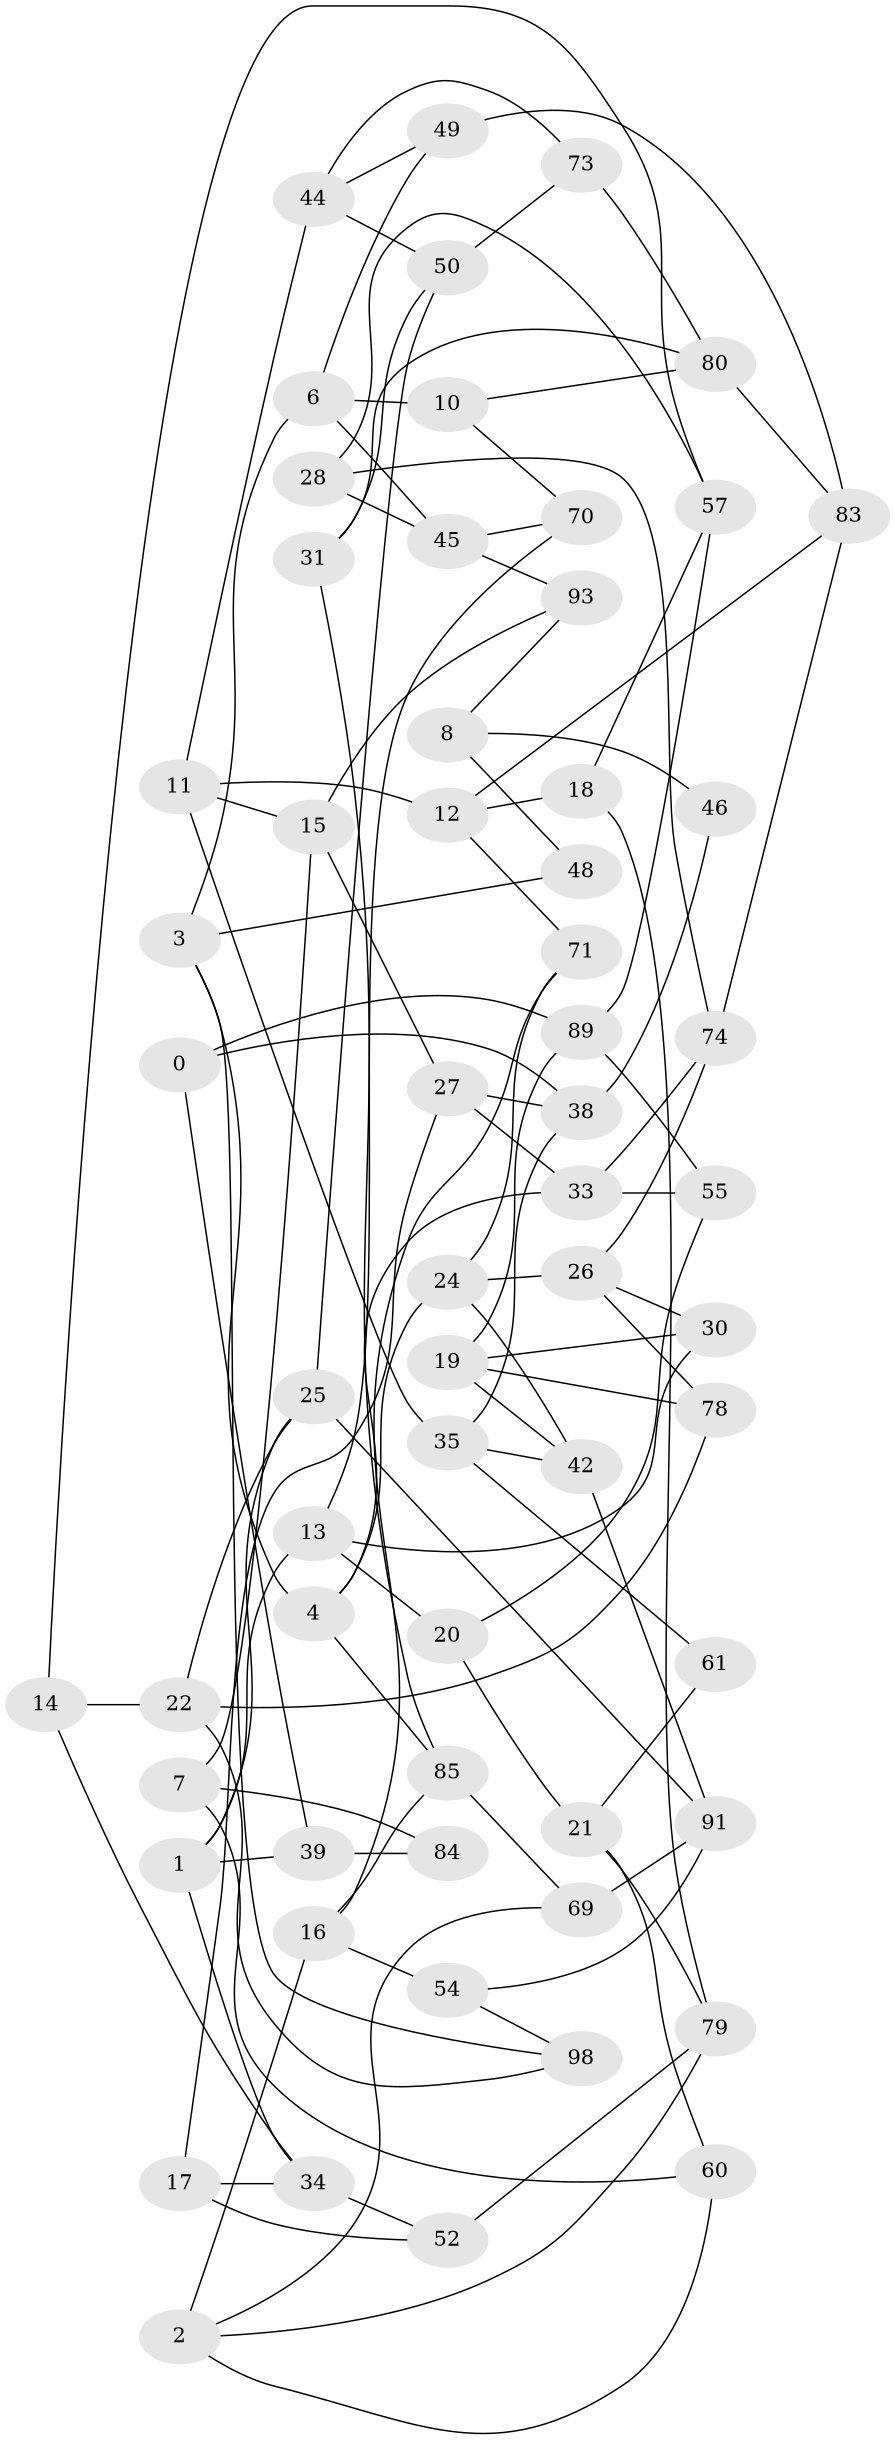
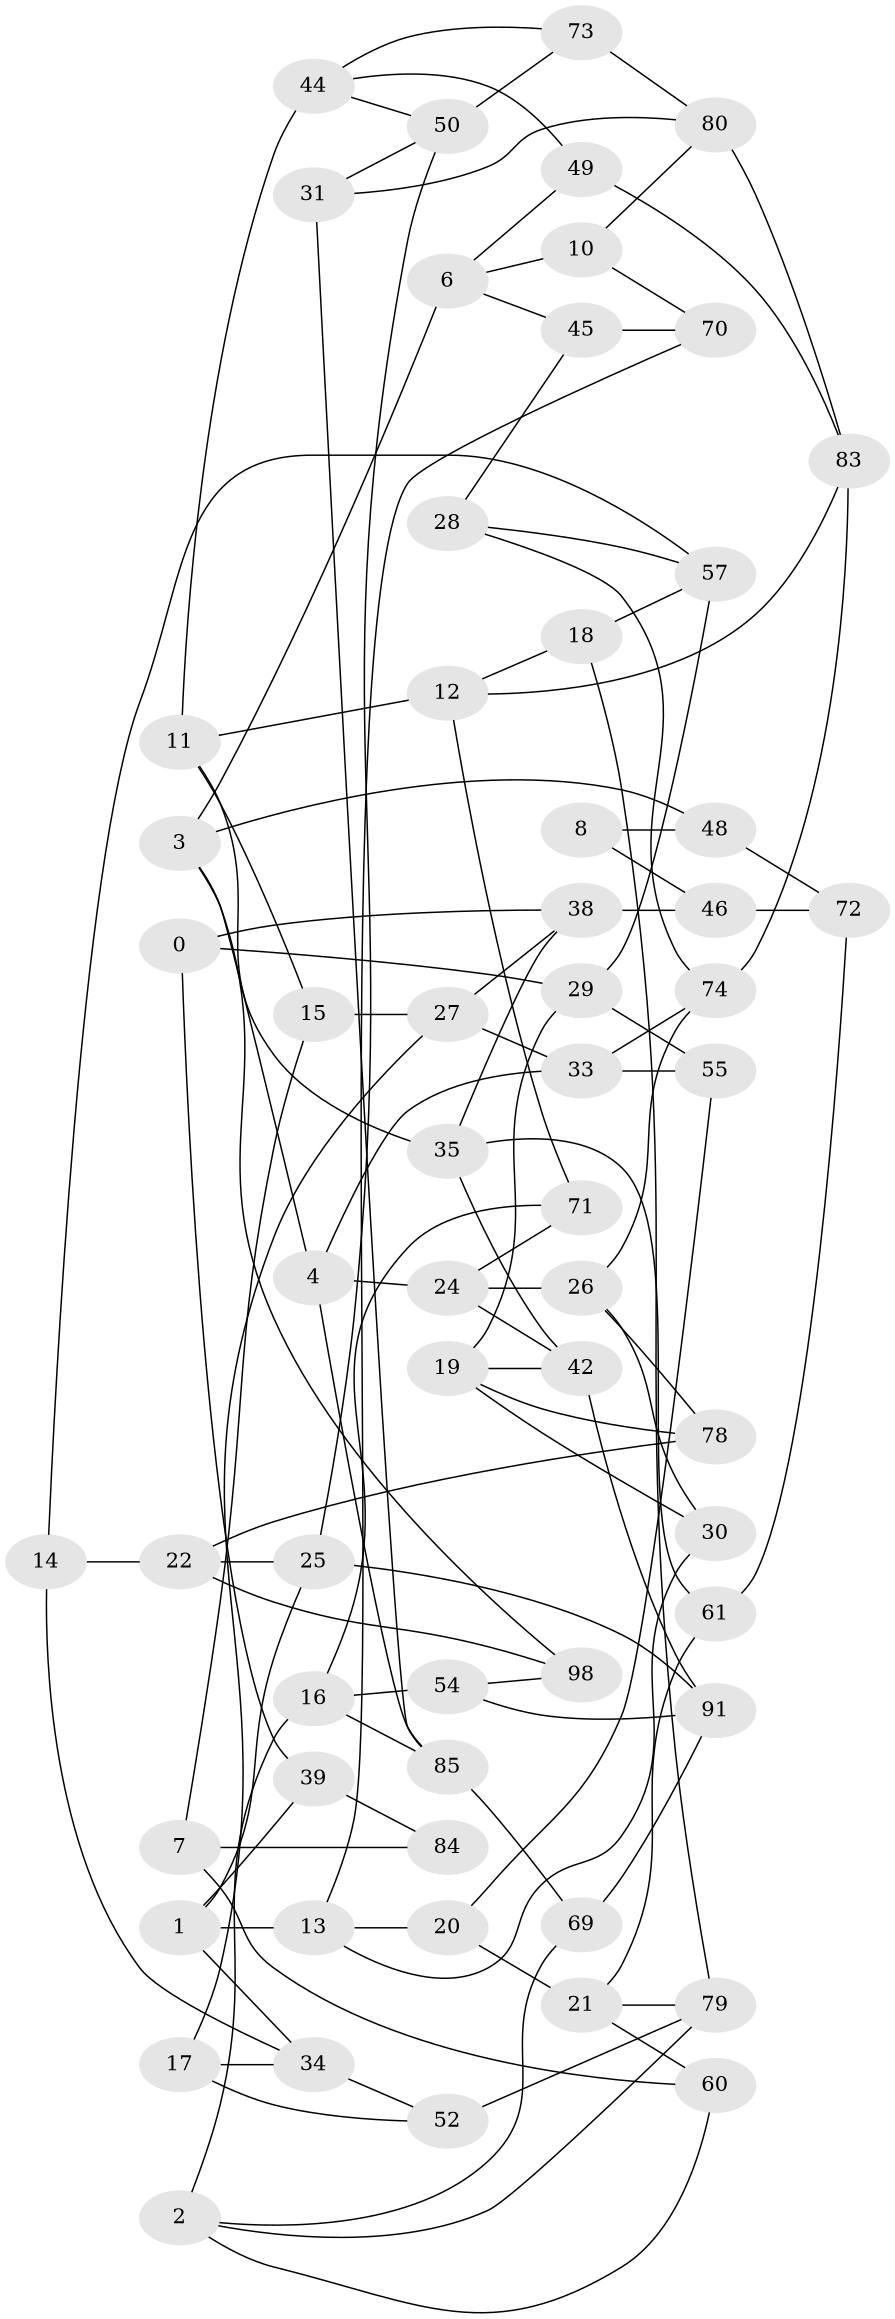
node "93": removed
node "72": added
node "89": label "89" -> "29"
